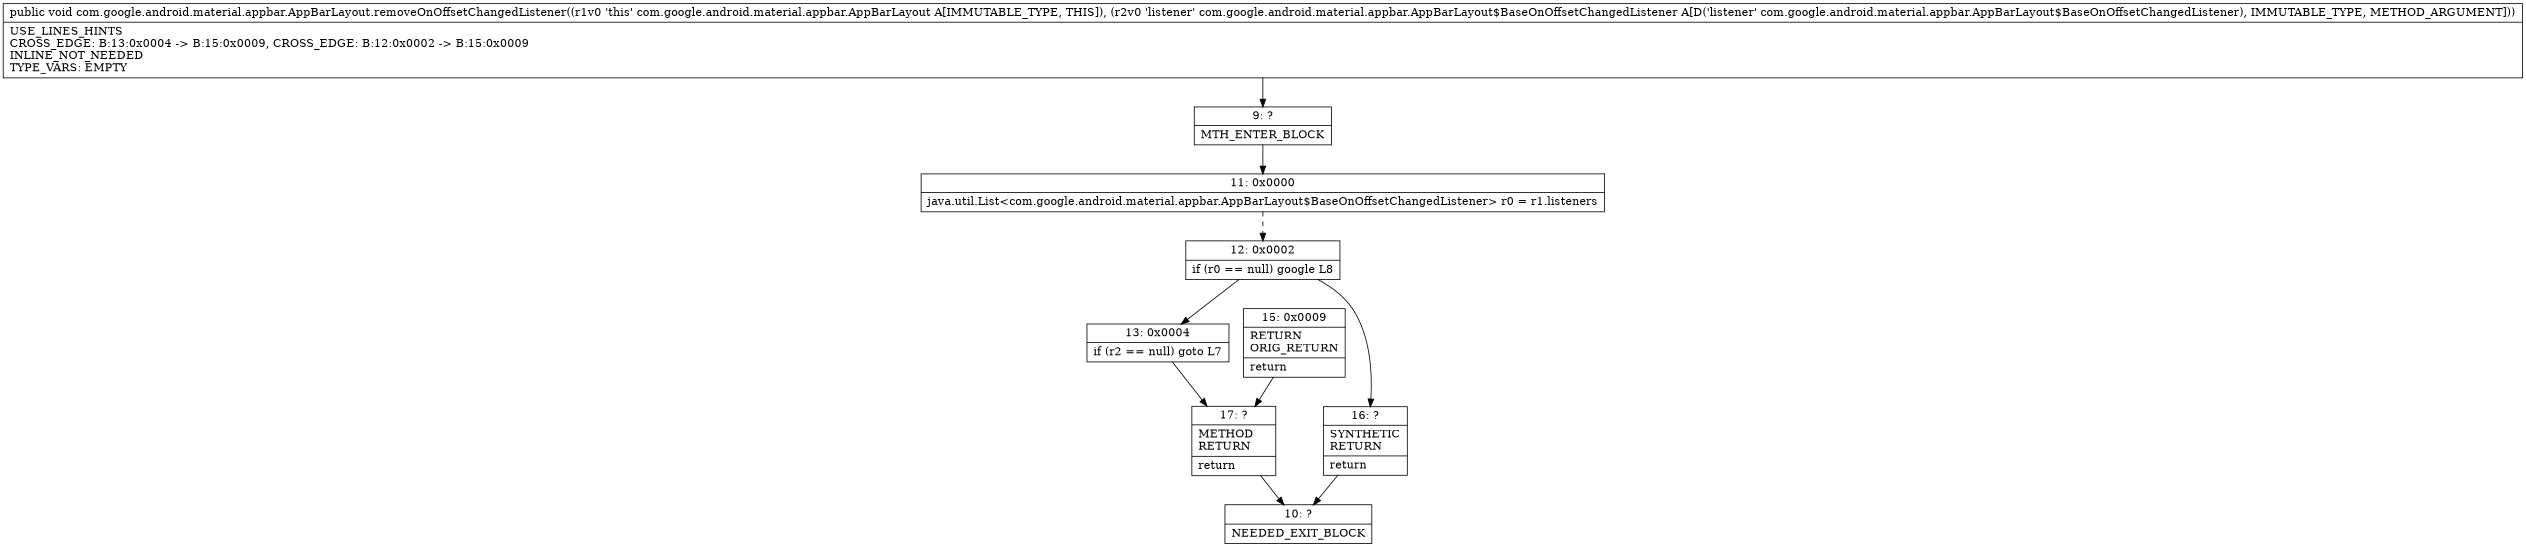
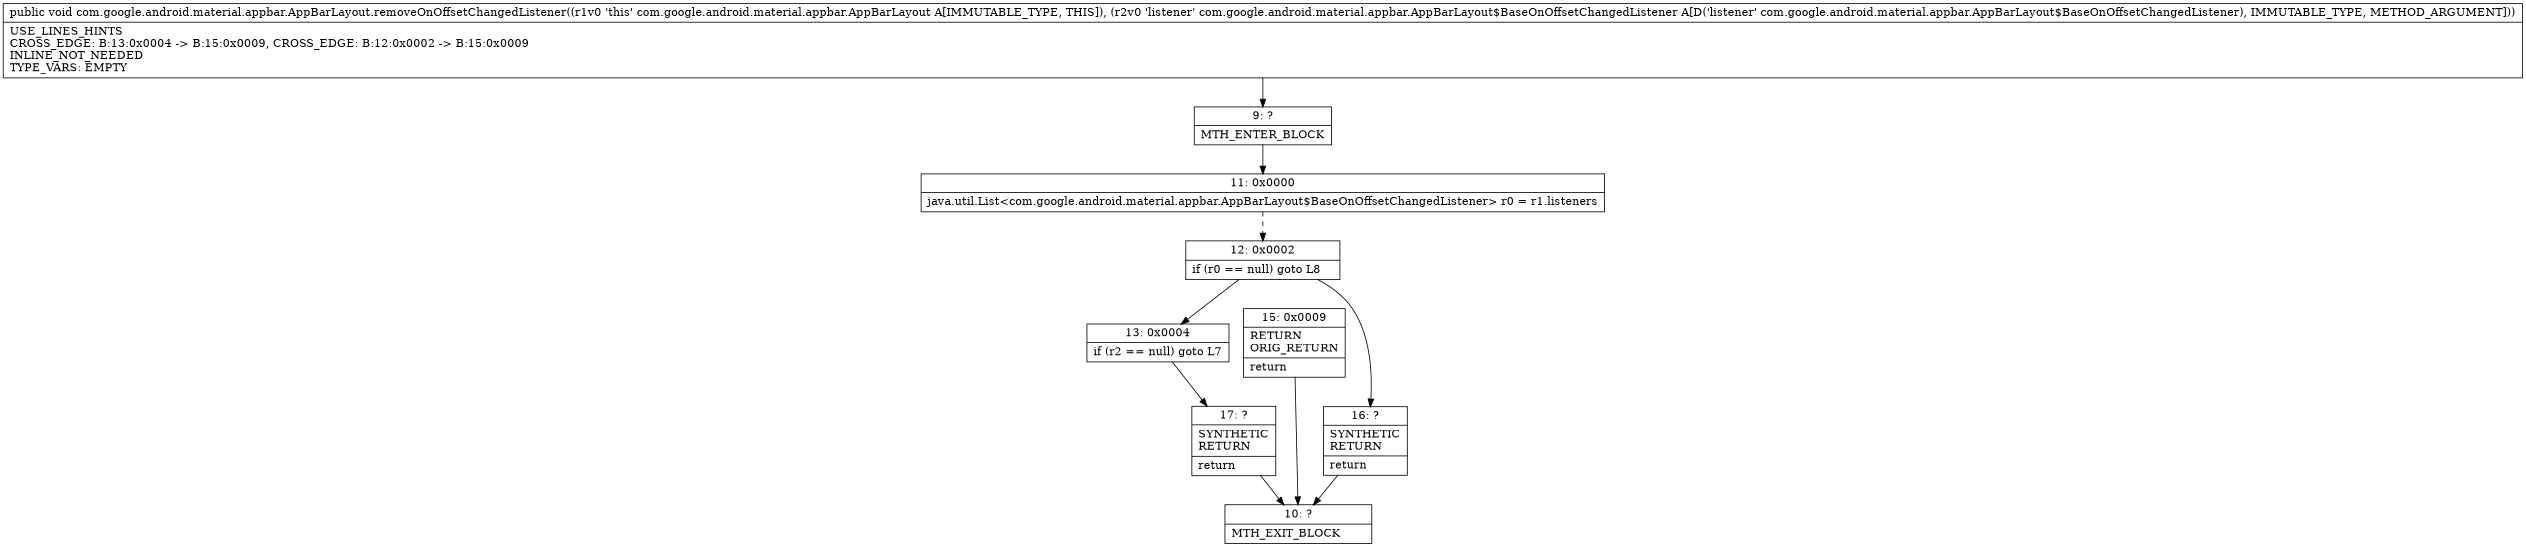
node "12: 0x0002": text "if (r0 == null) google L8" -> "if (r0 == null) goto L8"
edge "15: 0x0009" -> "17: ?": now "15: 0x0009" -> "10: ?"
node "17: ?": text "METHOD" -> "SYNTHETIC"
node "10: ?": text "NEEDED_EXIT_BLOCK" -> "MTH_EXIT_BLOCK"
